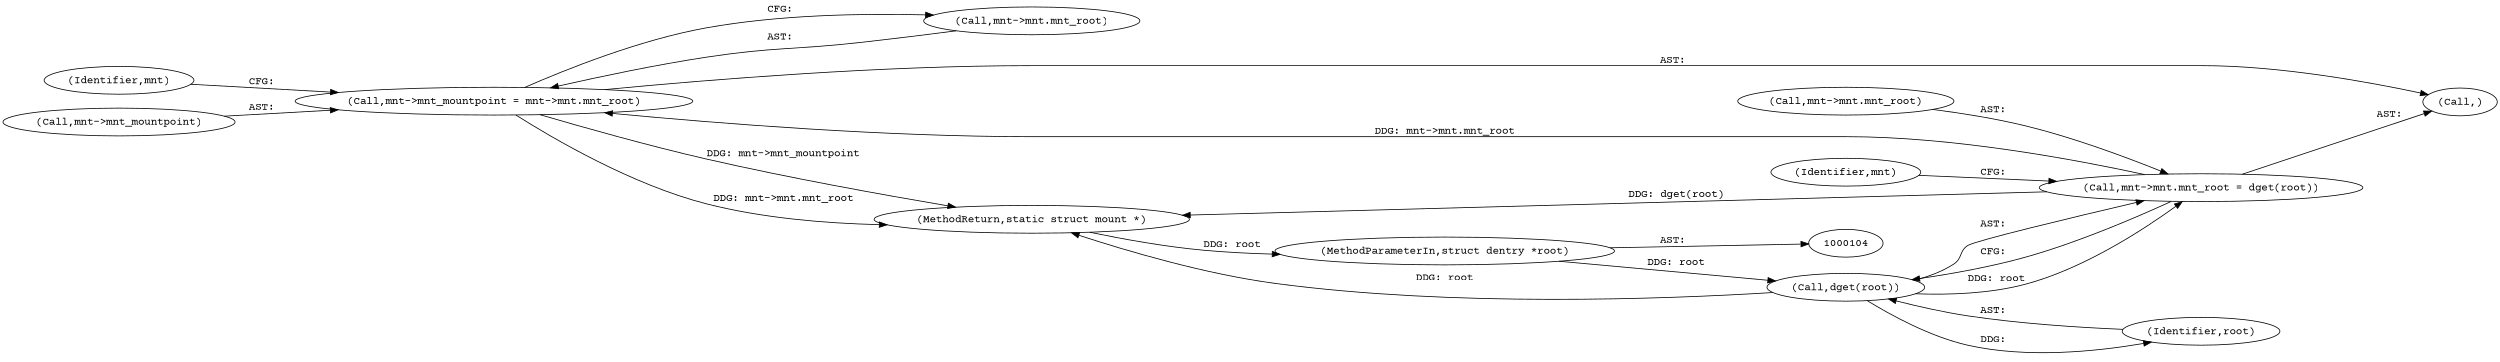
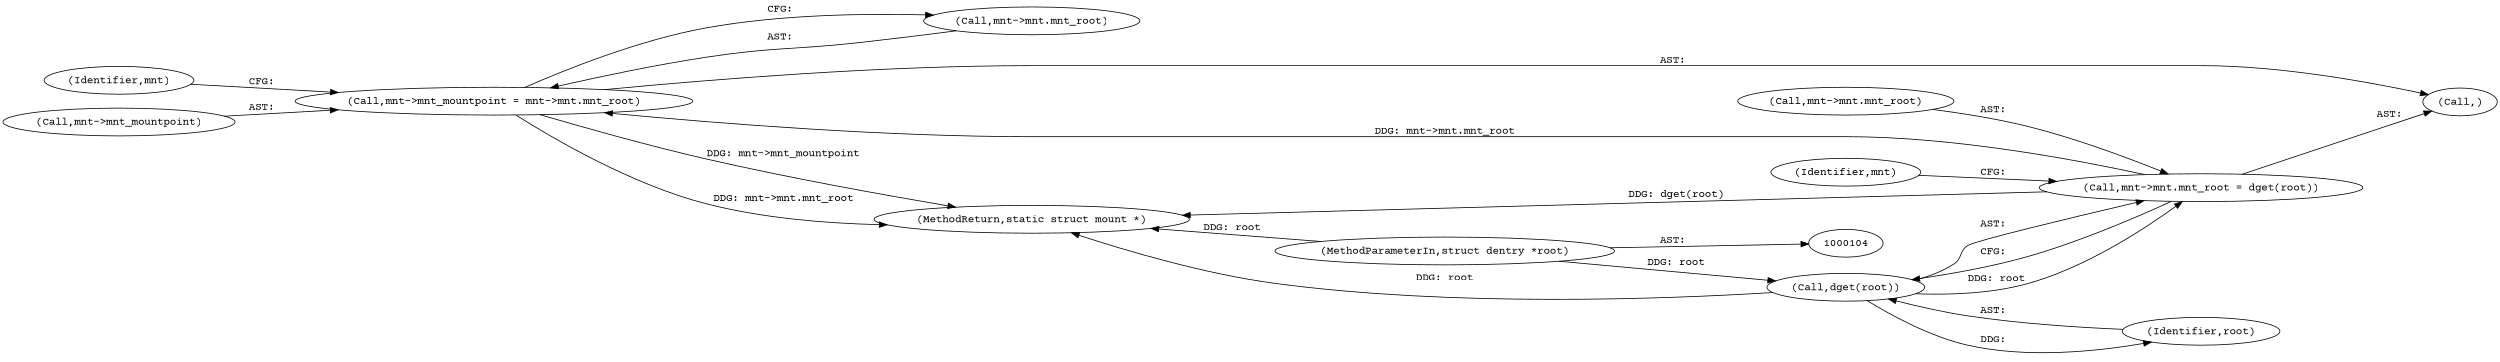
edge "(MethodReturn,static struct mount *)" -> "(MethodParameterIn,struct dentry *root)": reversed
